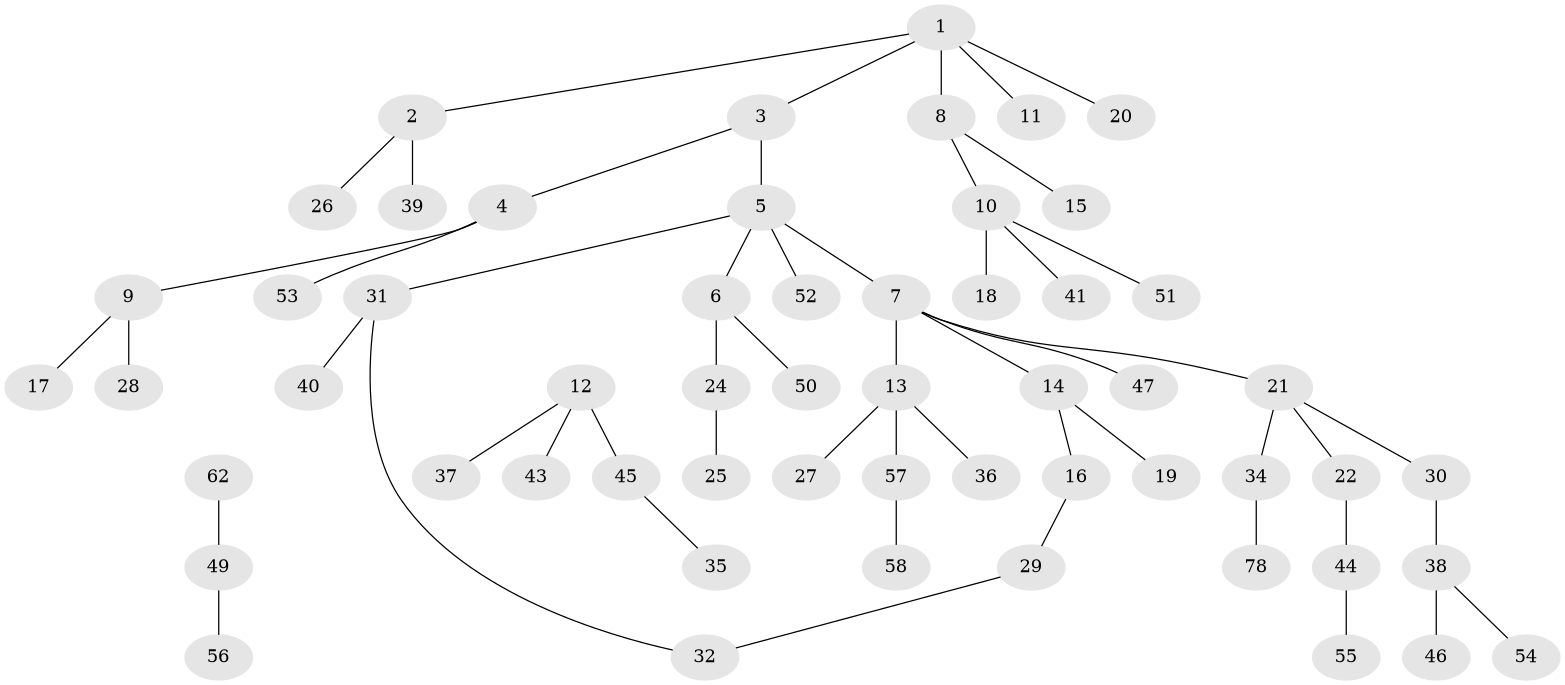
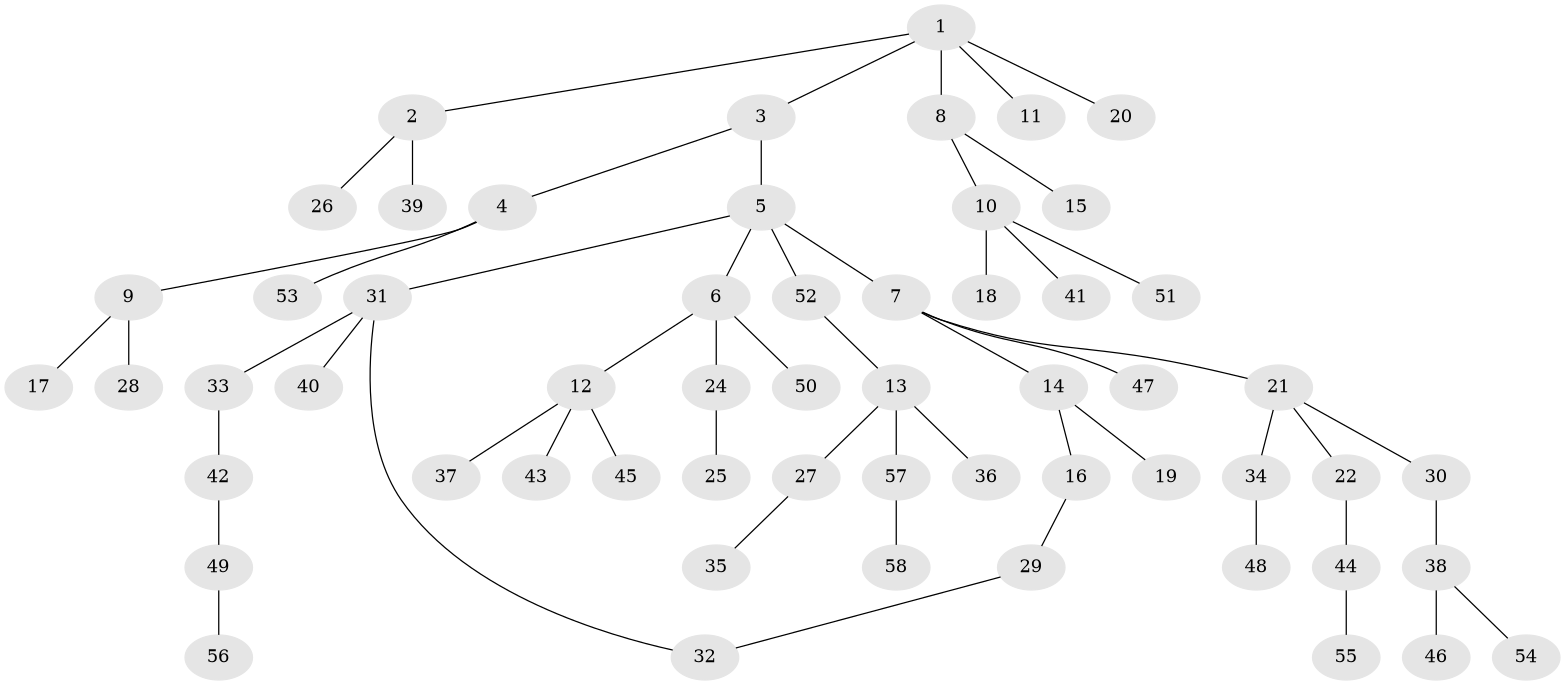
edge "6" -- "12": added
edge "7" -- "13": now "52" -- "13"
node "33": added
node "62": label "62" -> "42"
edge "45" -- "35": now "27" -- "35"
node "78": label "78" -> "48"
